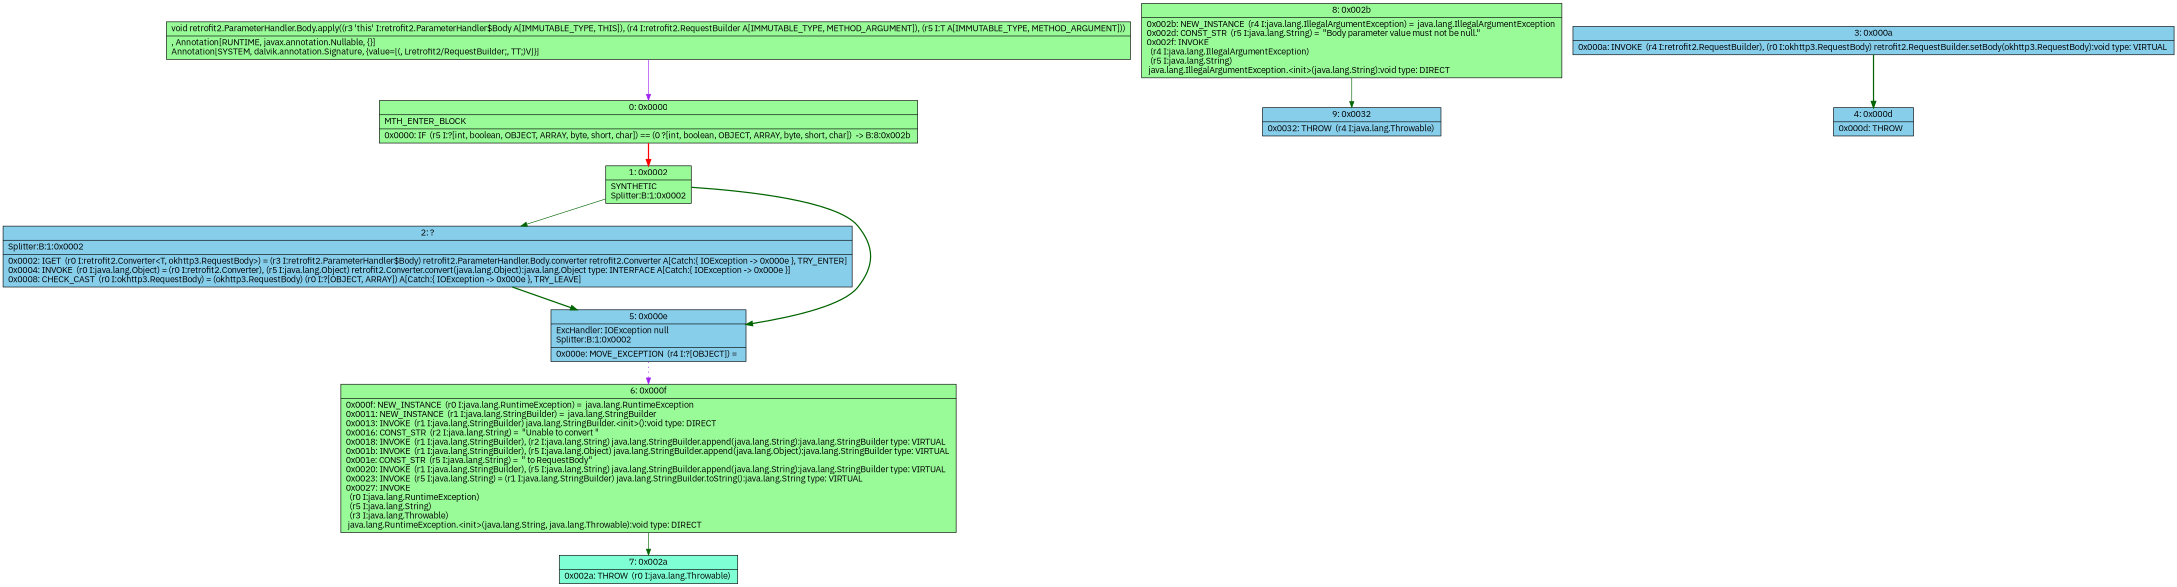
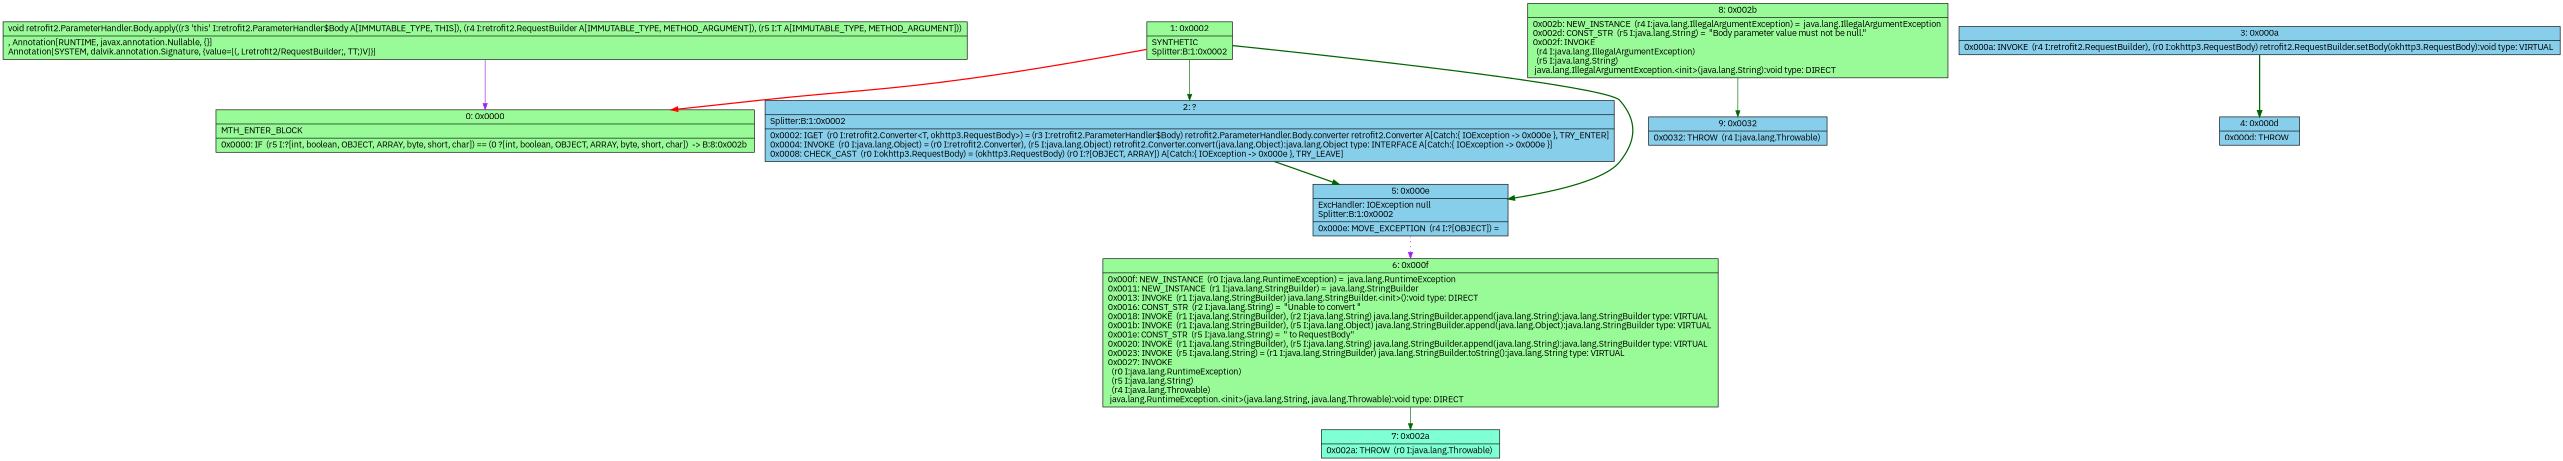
edge "0: 0x0000" -> "1: 0x0002": reversed
node "6: 0x000f": text "(r3 I:java.lang.Throwable)" -> "(r4 I:java.lang.Throwable)"
